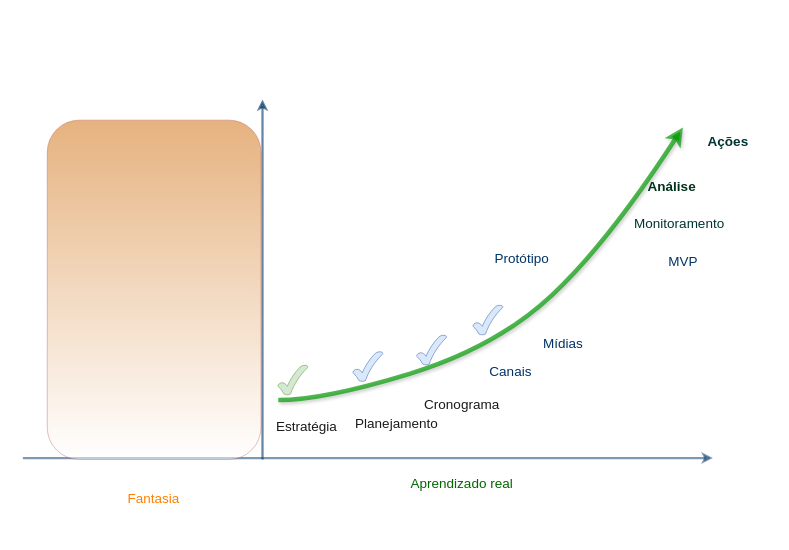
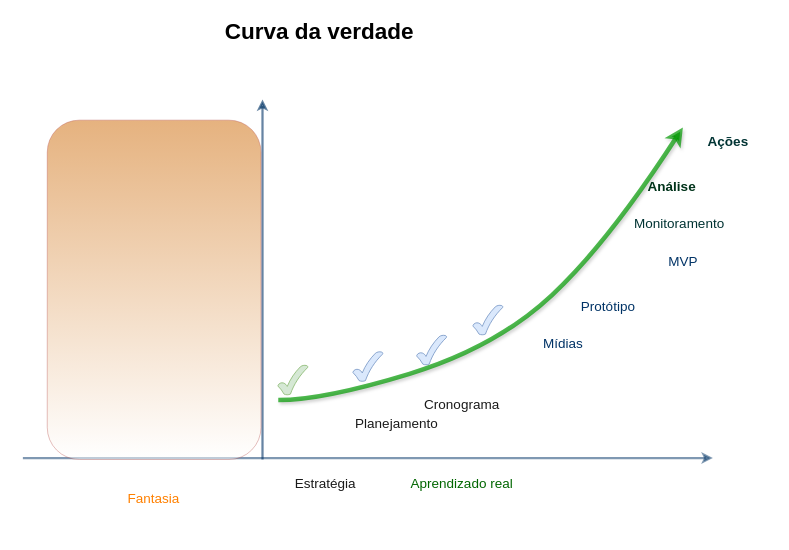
node "Curva da verdade": added
node "Protótipo": moved (522, 260) -> (608, 309)
node "Canais": removed
node "Estratégia": moved (306, 429) -> (325, 485)
